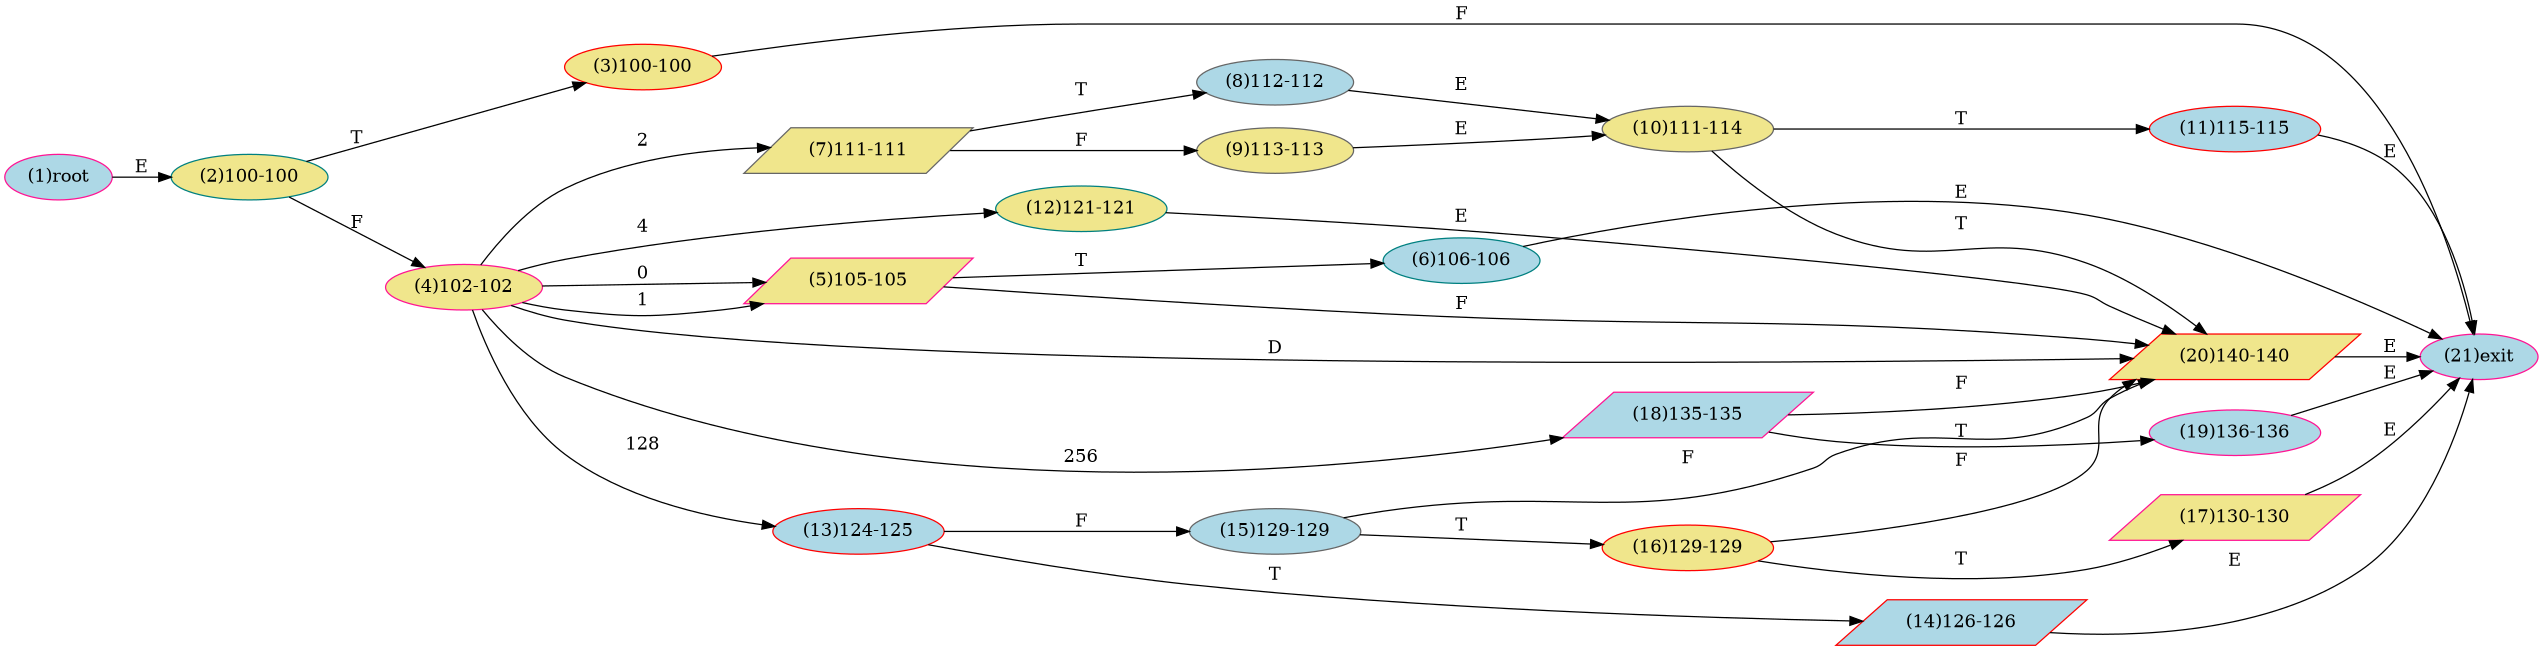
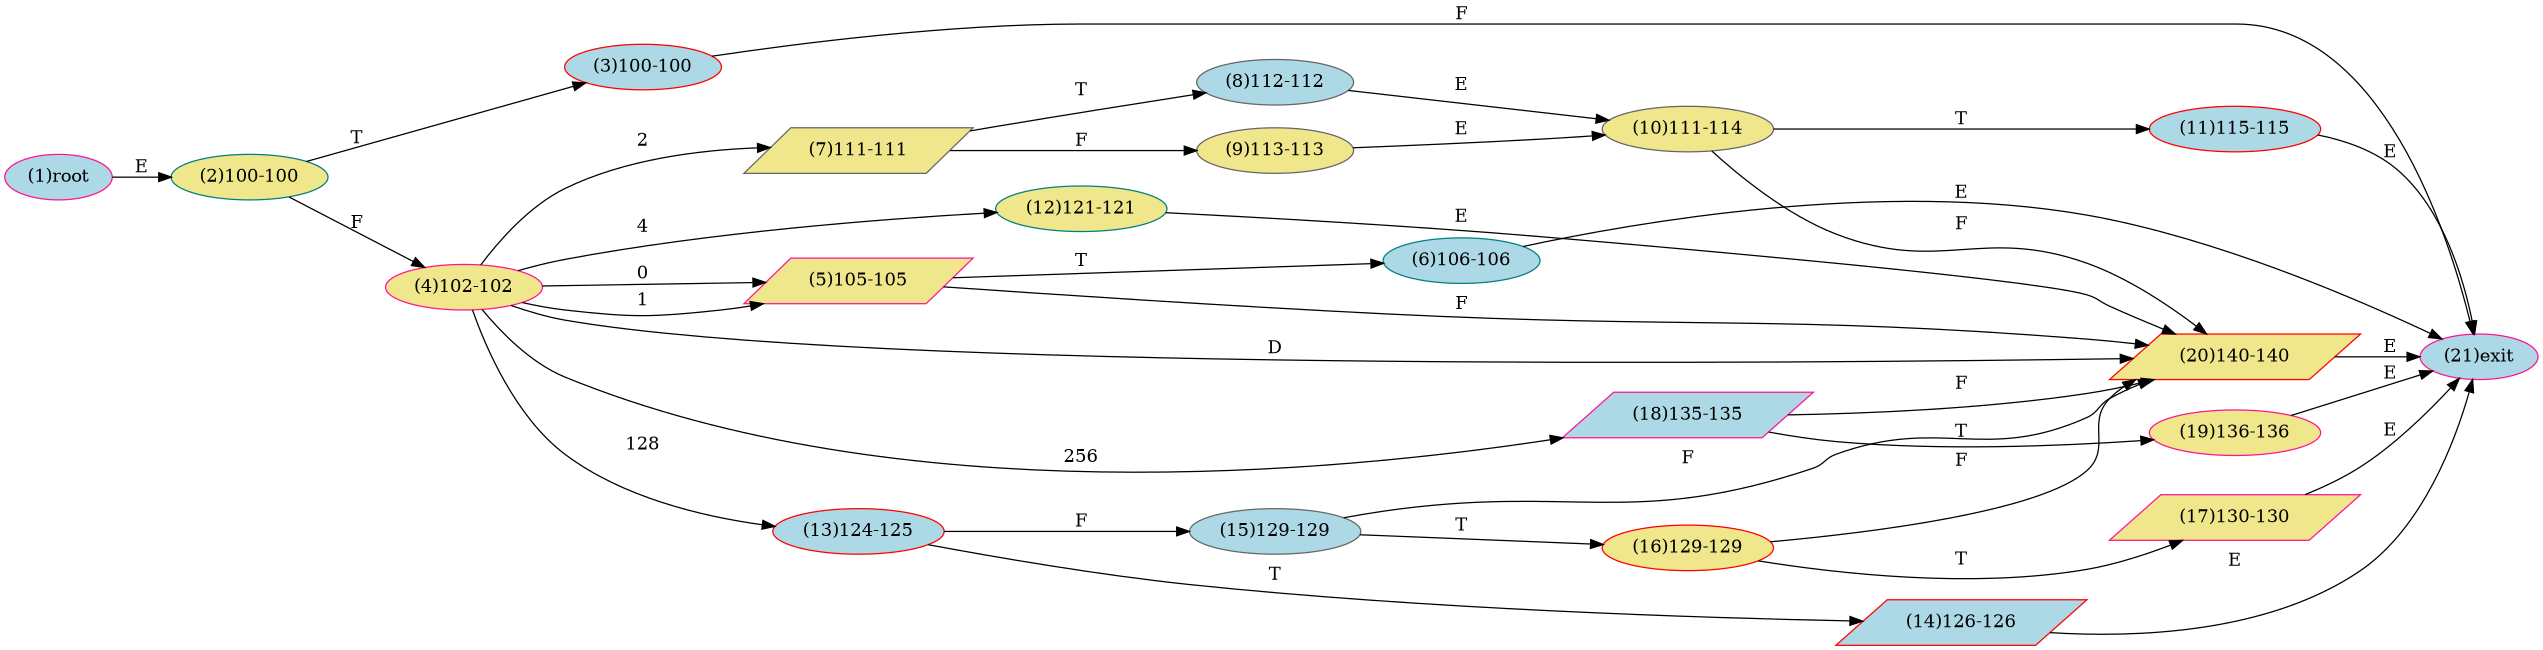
node "(3)100-100": fillcolor khaki -> lightblue
edge "(10)111-114" -> "(20)140-140": label "T" -> "F"
node "(19)136-136": fillcolor lightblue -> khaki
